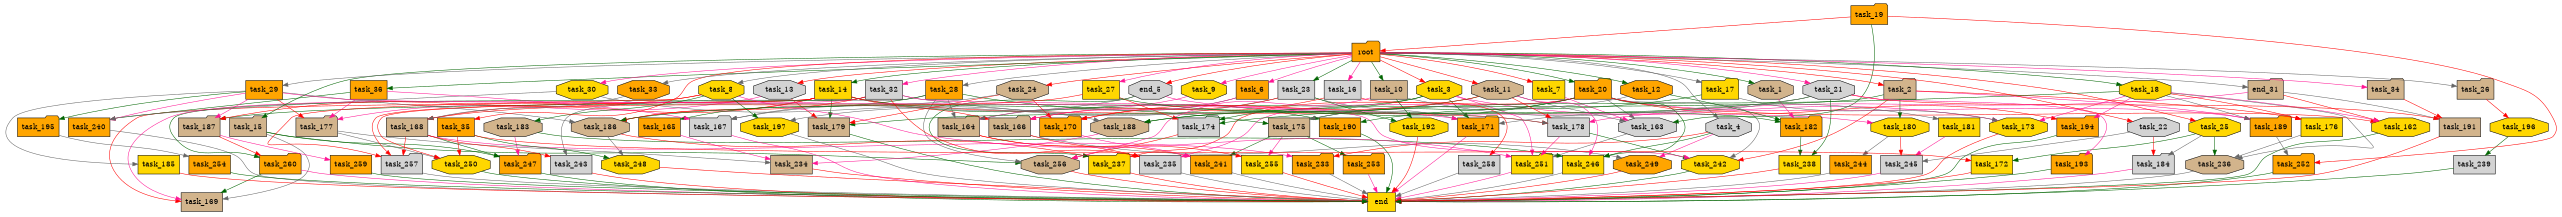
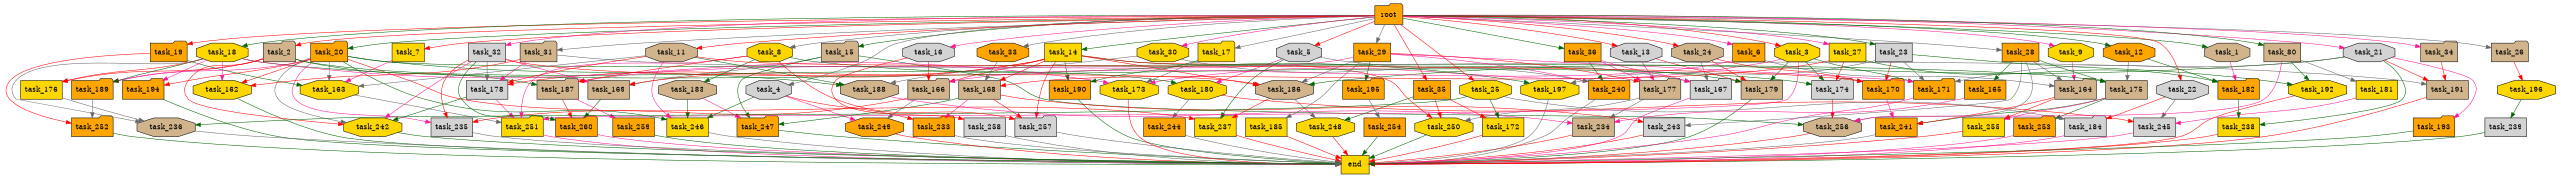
edge "task_19" -> "root": reversed
node "end_5": label "end_5" -> "task_5"
node "task_16": shape box -> octagon
node "task_10": label "task_10" -> "task_80"
node "end_31": label "end_31" -> "task_31"
edge "task_18" -> "task_189": color gray40 -> darkgreen
node "task_163": fillcolor lightgrey -> gold
edge "task_260" -> "task_169": reversed
